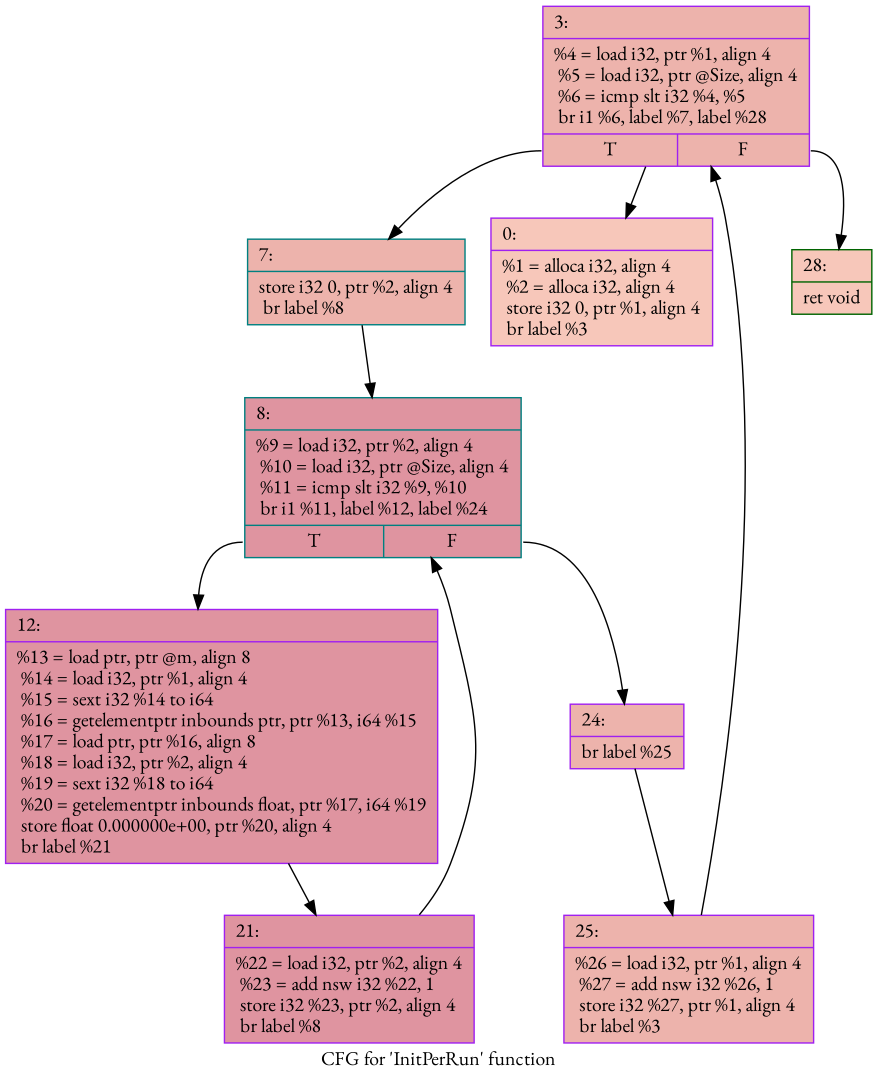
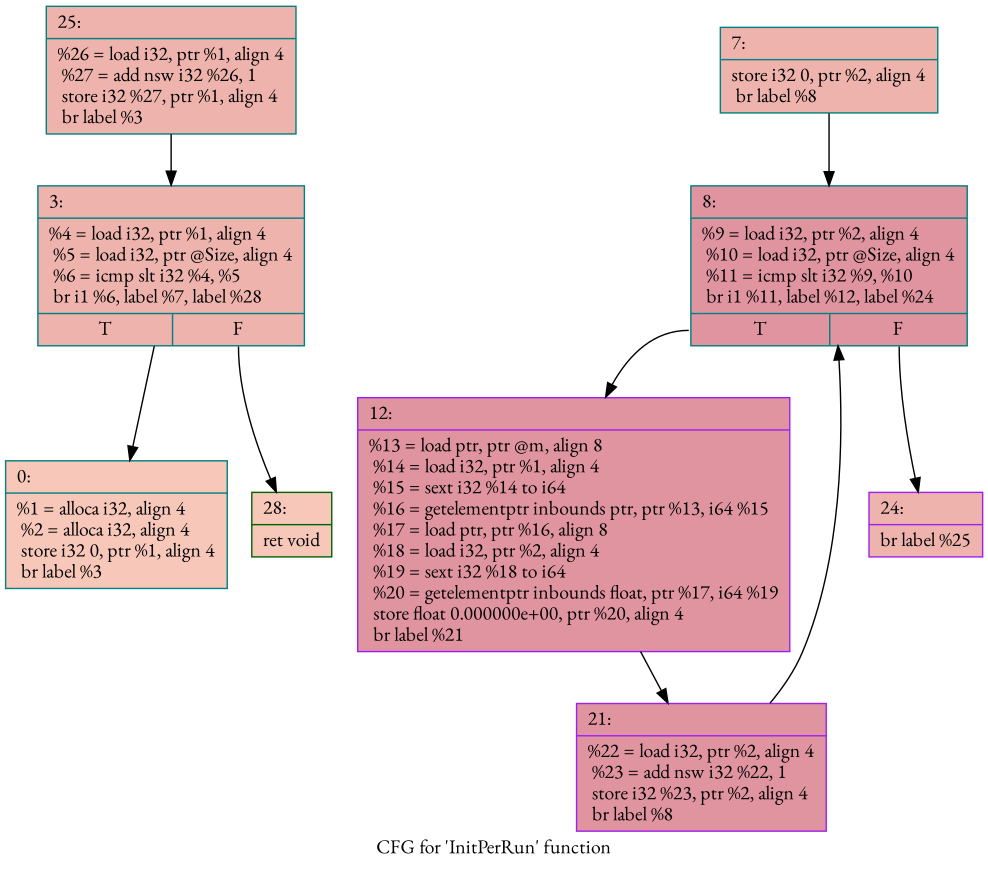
node "3:": color purple -> teal
edge "3:" -> "7:": removed
node "0:": color purple -> teal
edge "24:" -> "25:": removed
node "25:": color purple -> teal
